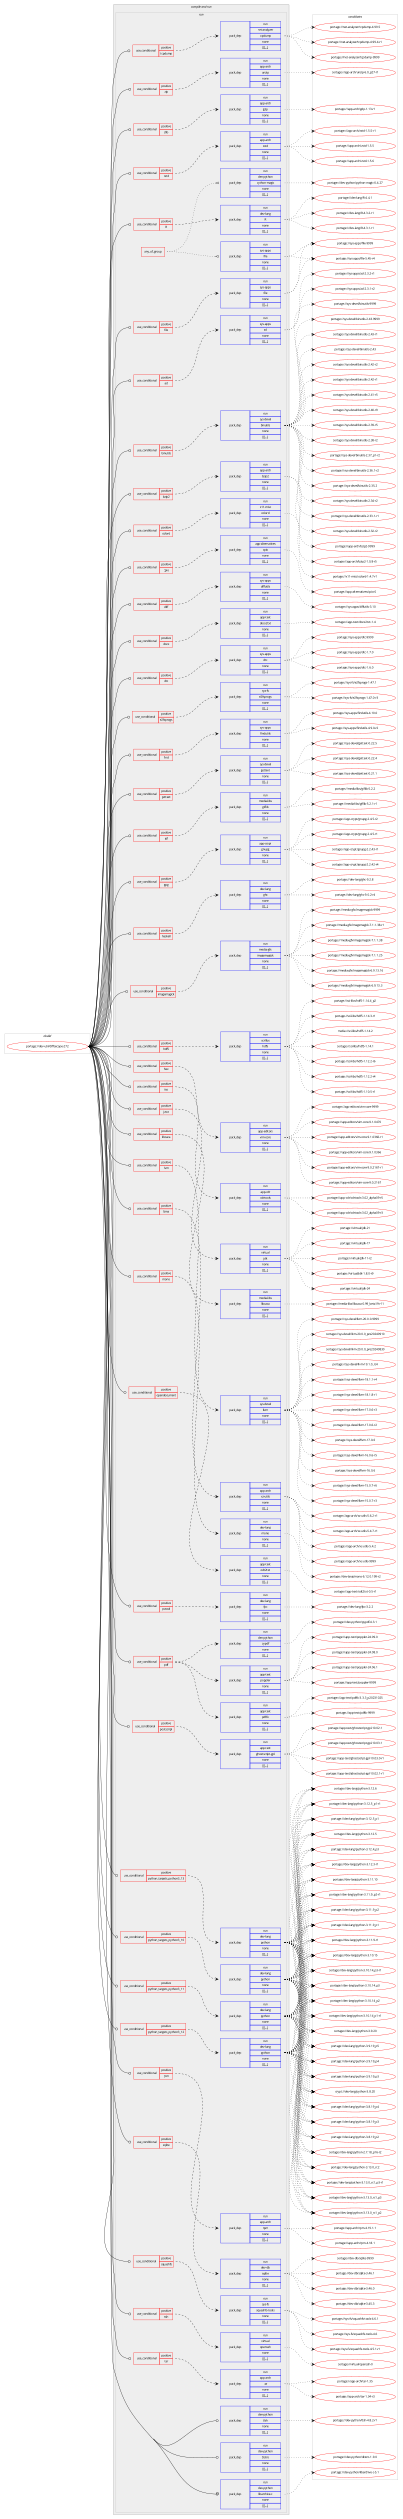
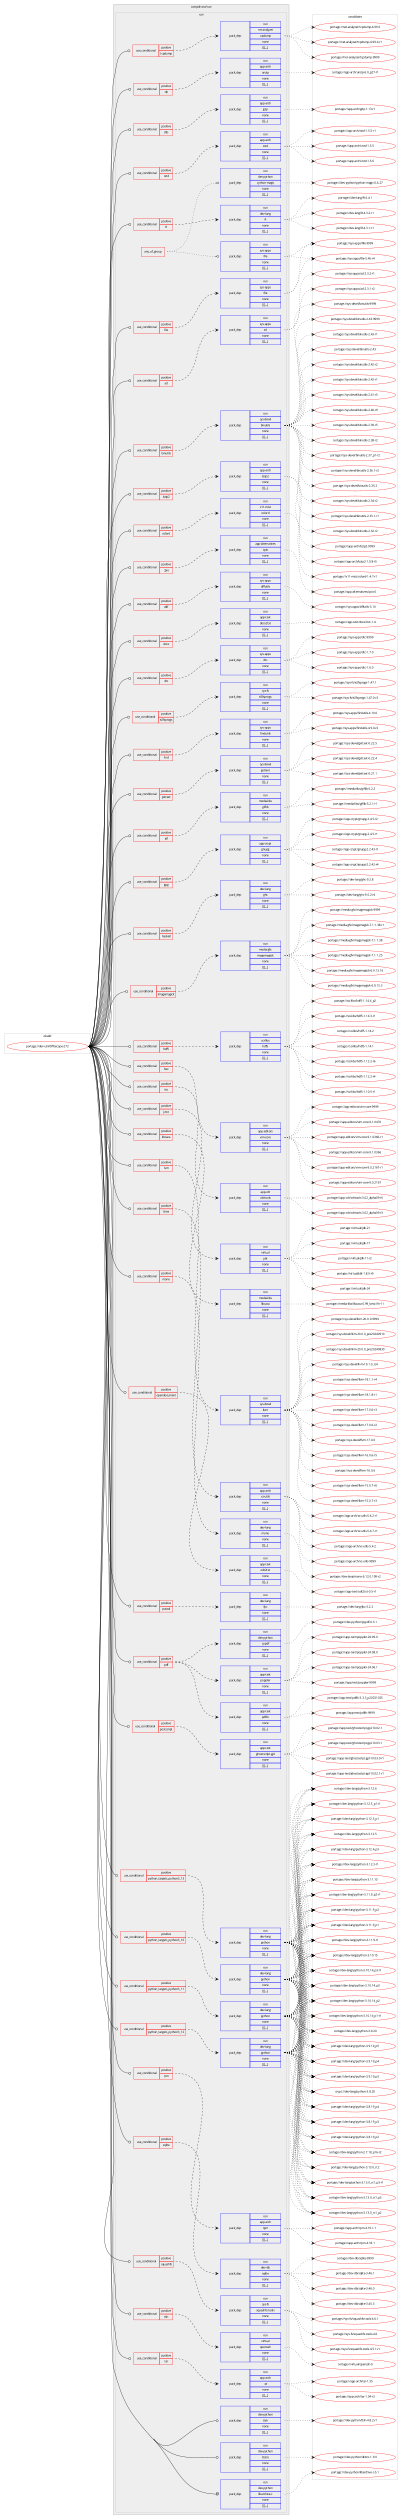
node "media://sci-libs/hdf5-1.14.2": label "media://sci-libs/hdf5-1.14.2" -> "portage://sci-libs/hdf5-1.14.2"
